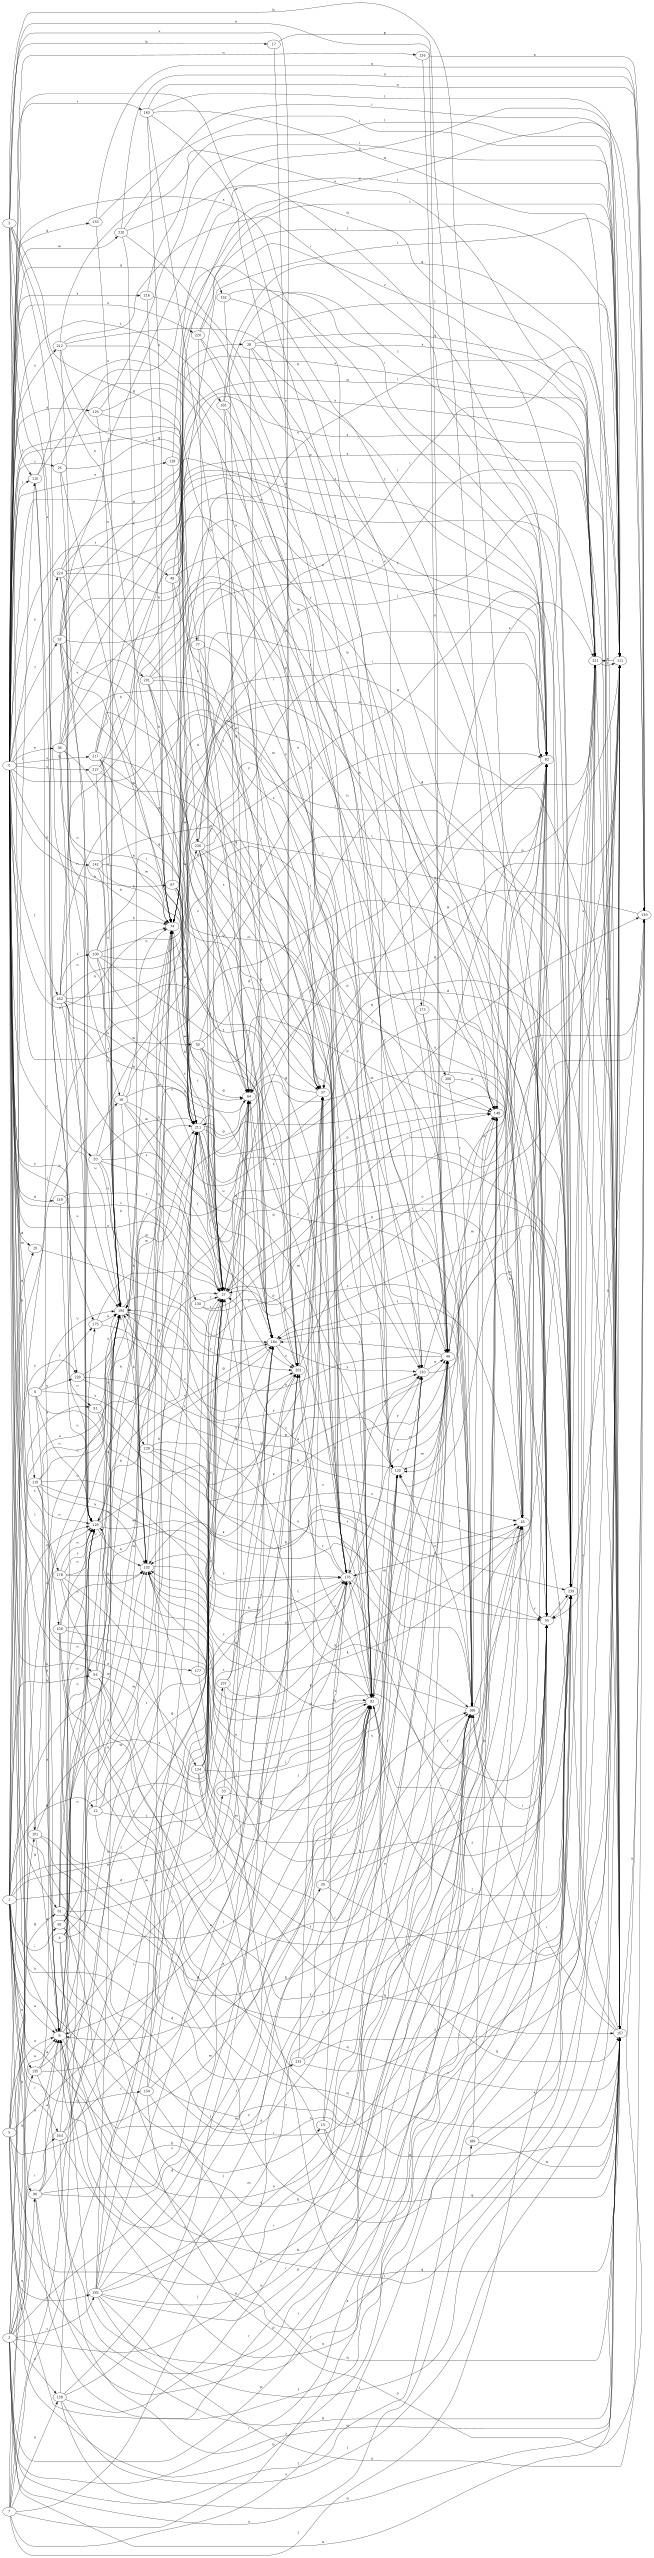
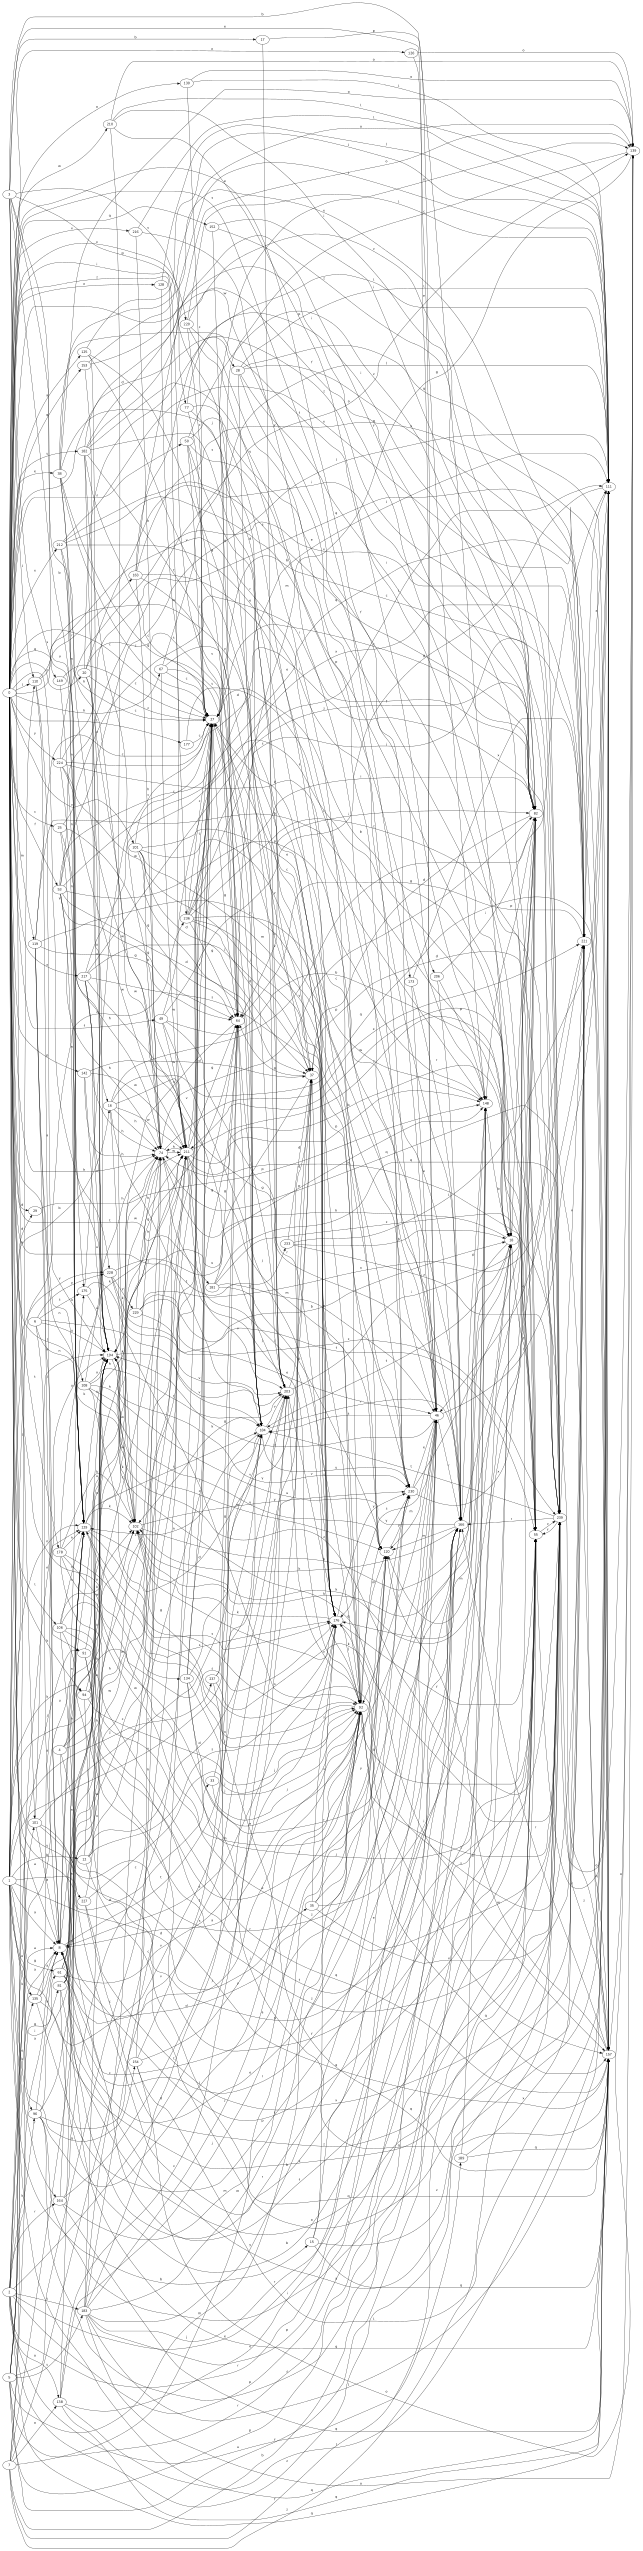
edge "182" -> "108": now "0" -> "108"
edge "6" -> "229": now "228" -> "229"
